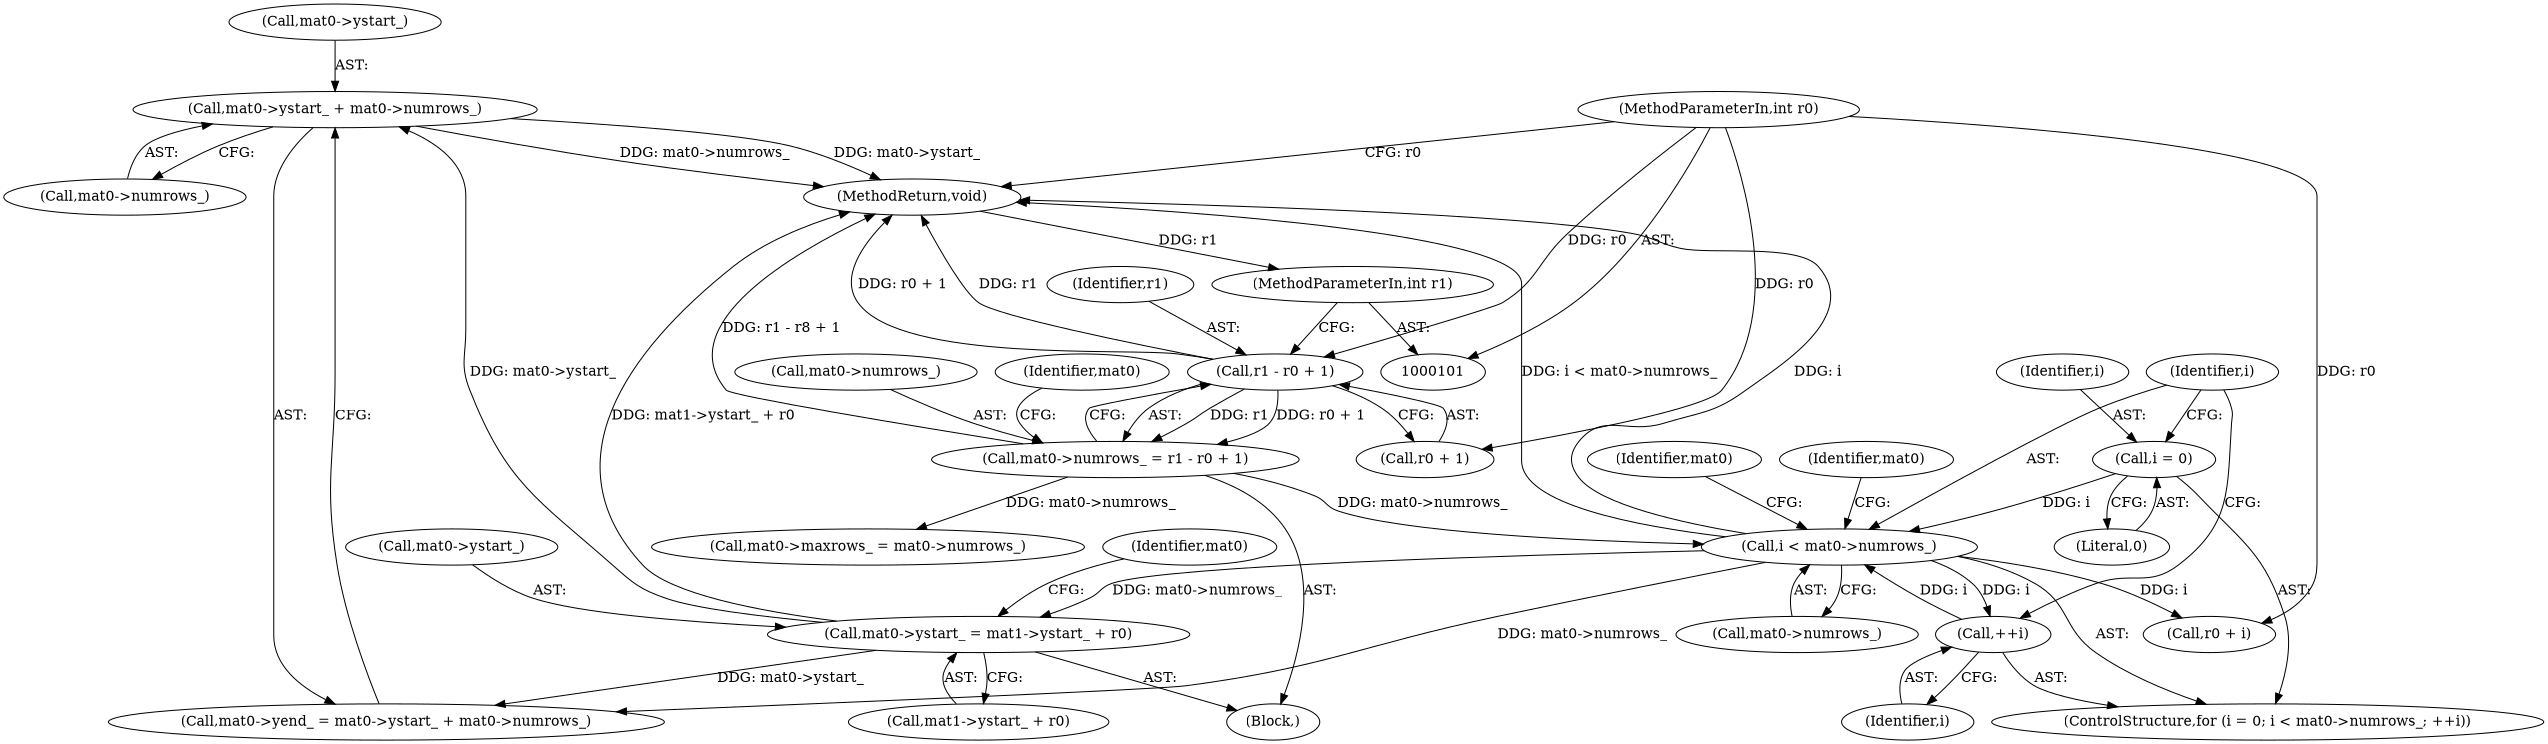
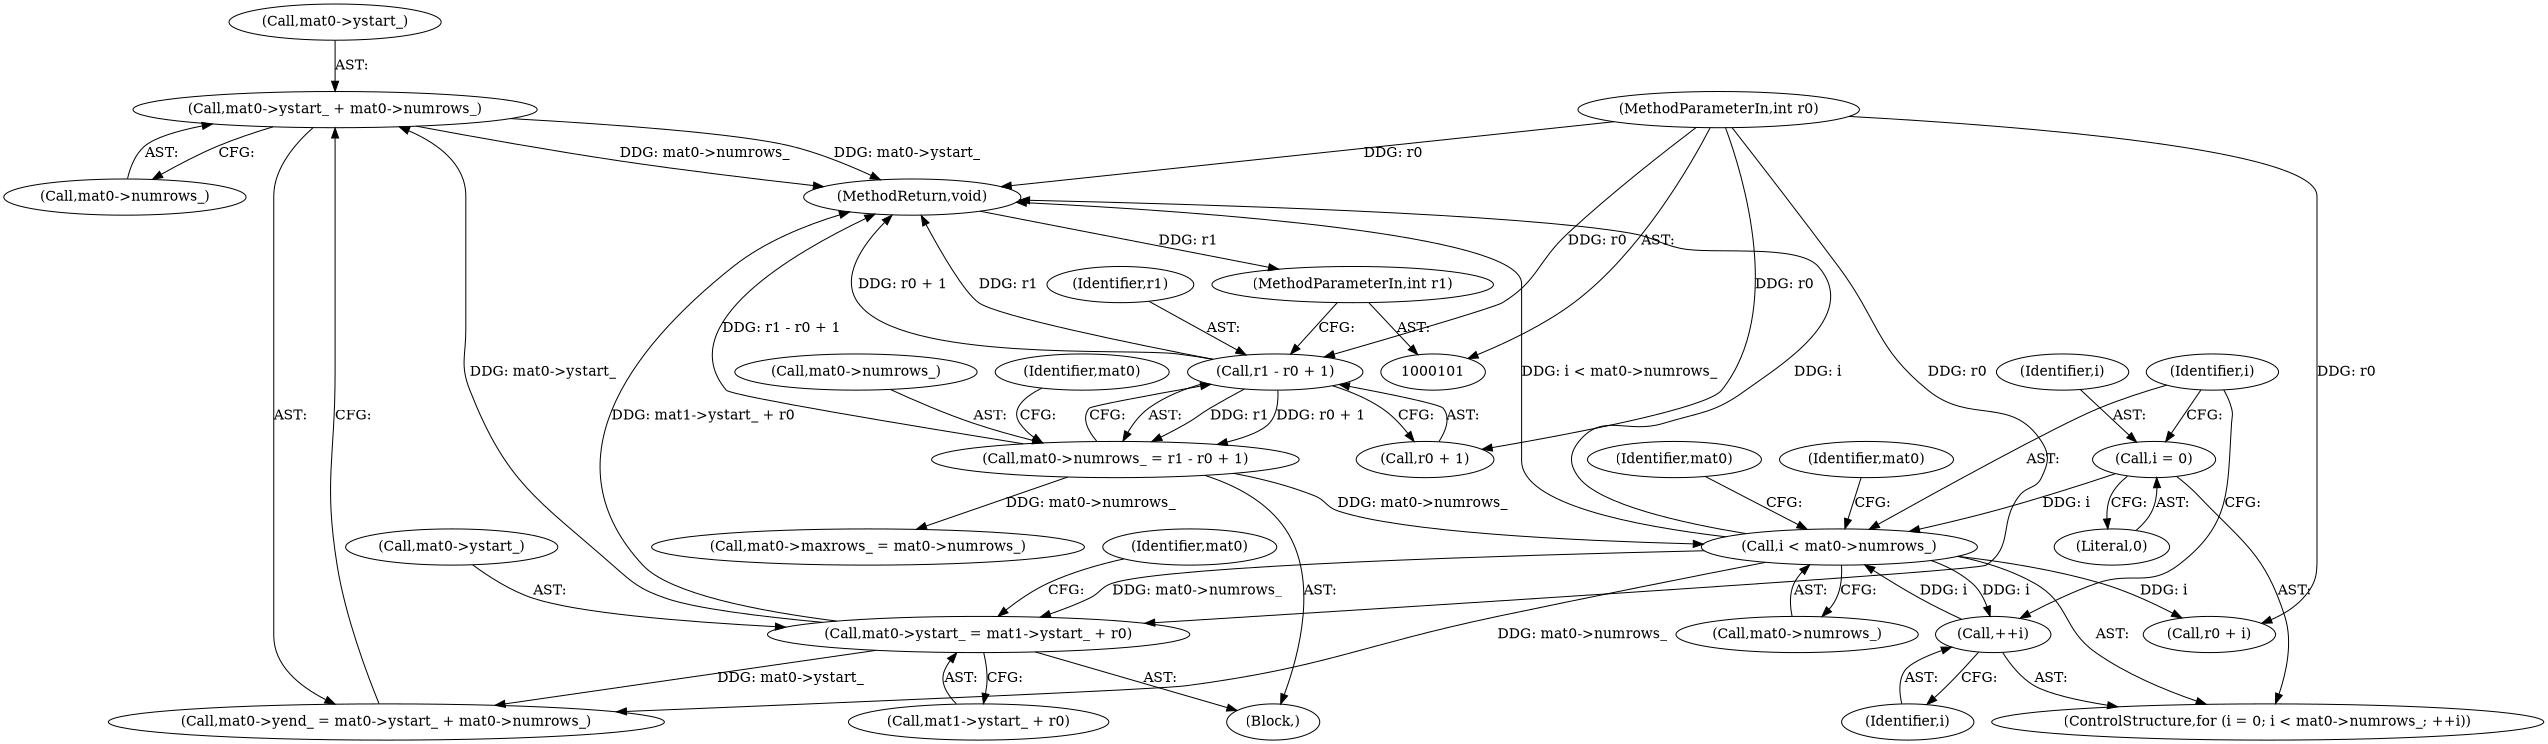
edge "(MethodParameterIn,int r0)" -> "(MethodReturn,void)": label "CFG: r0" -> "DDG: r0"
edge "(Call,mat0->numrows_ = r1 - r0 + 1)" -> "(MethodReturn,void)": label "DDG: r1 - r8 + 1" -> "DDG: r1 - r0 + 1"
edge "(MethodParameterIn,int r0)" -> "(Call,mat0->ystart_ = mat1->ystart_ + r0)": added, label "DDG: r0"
